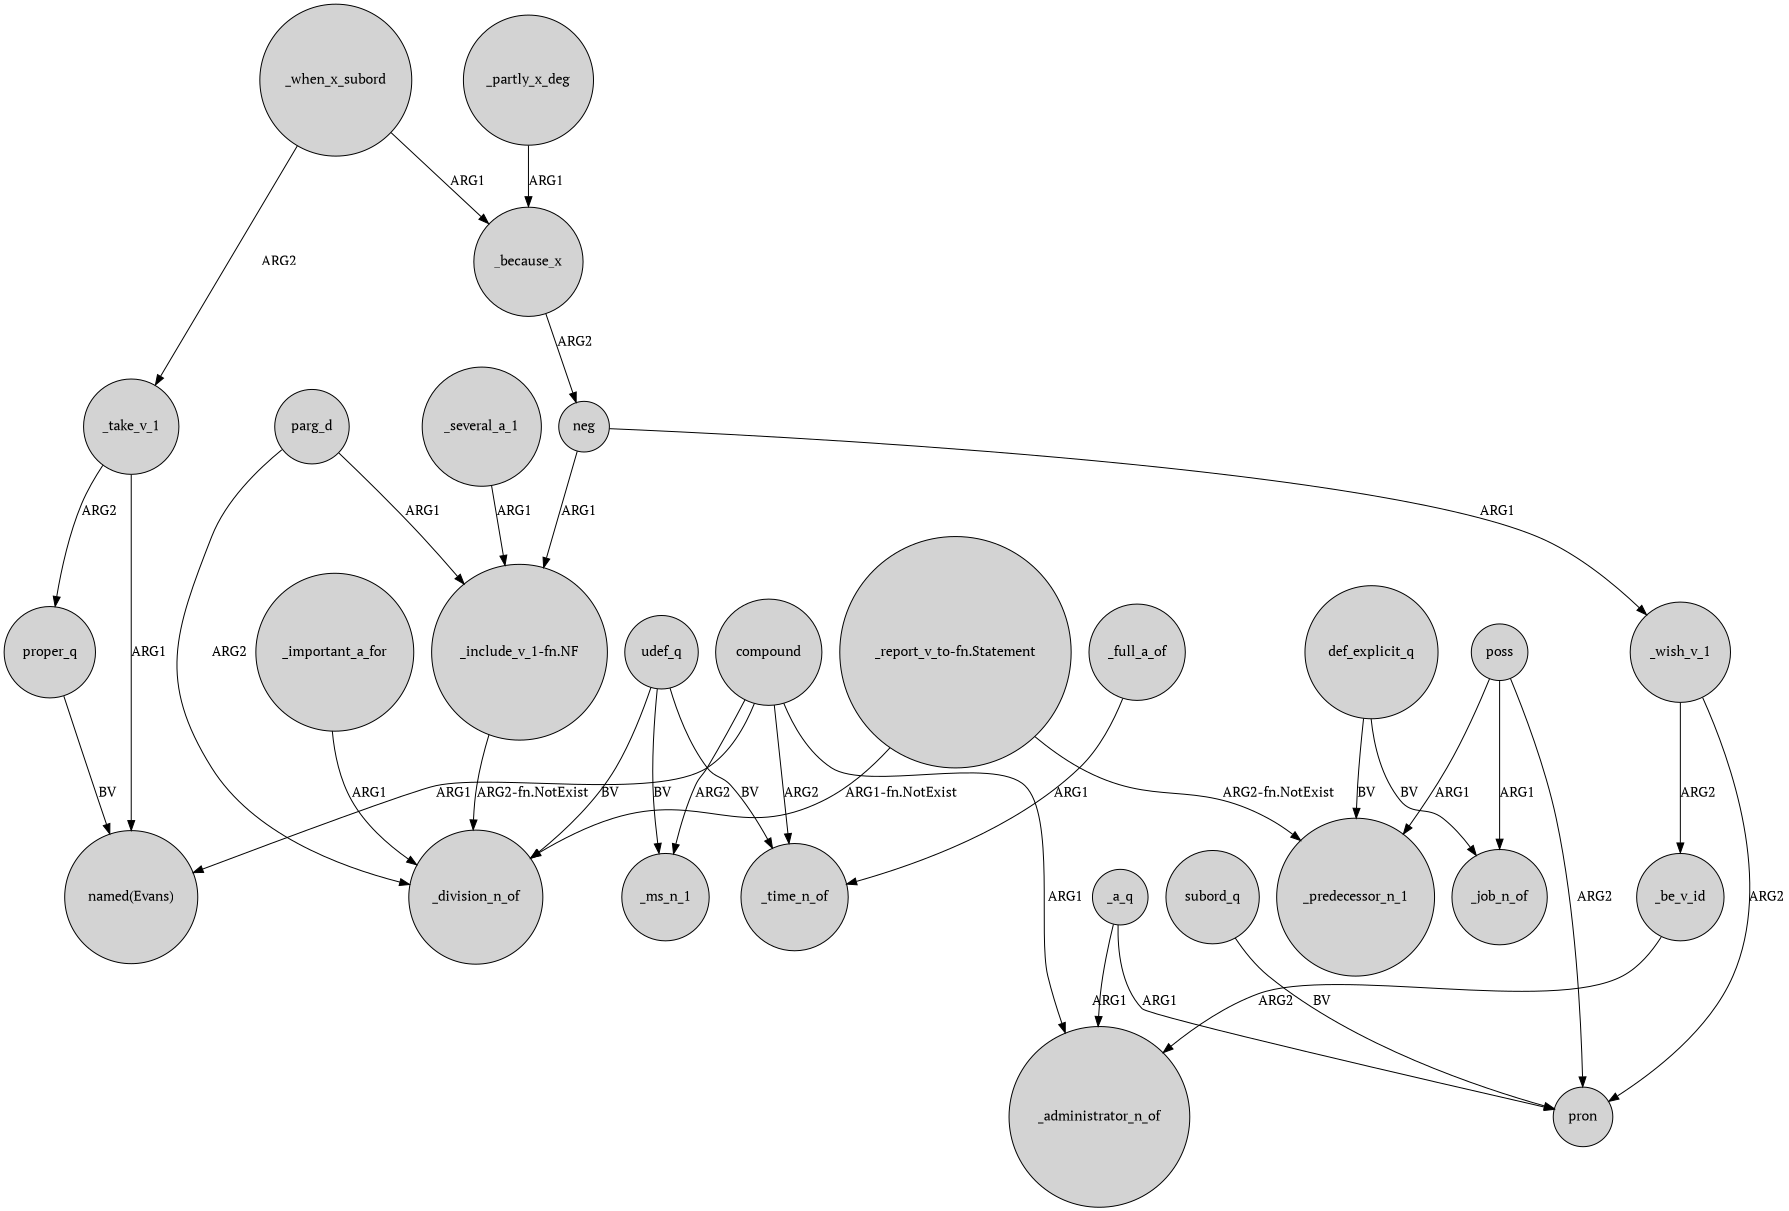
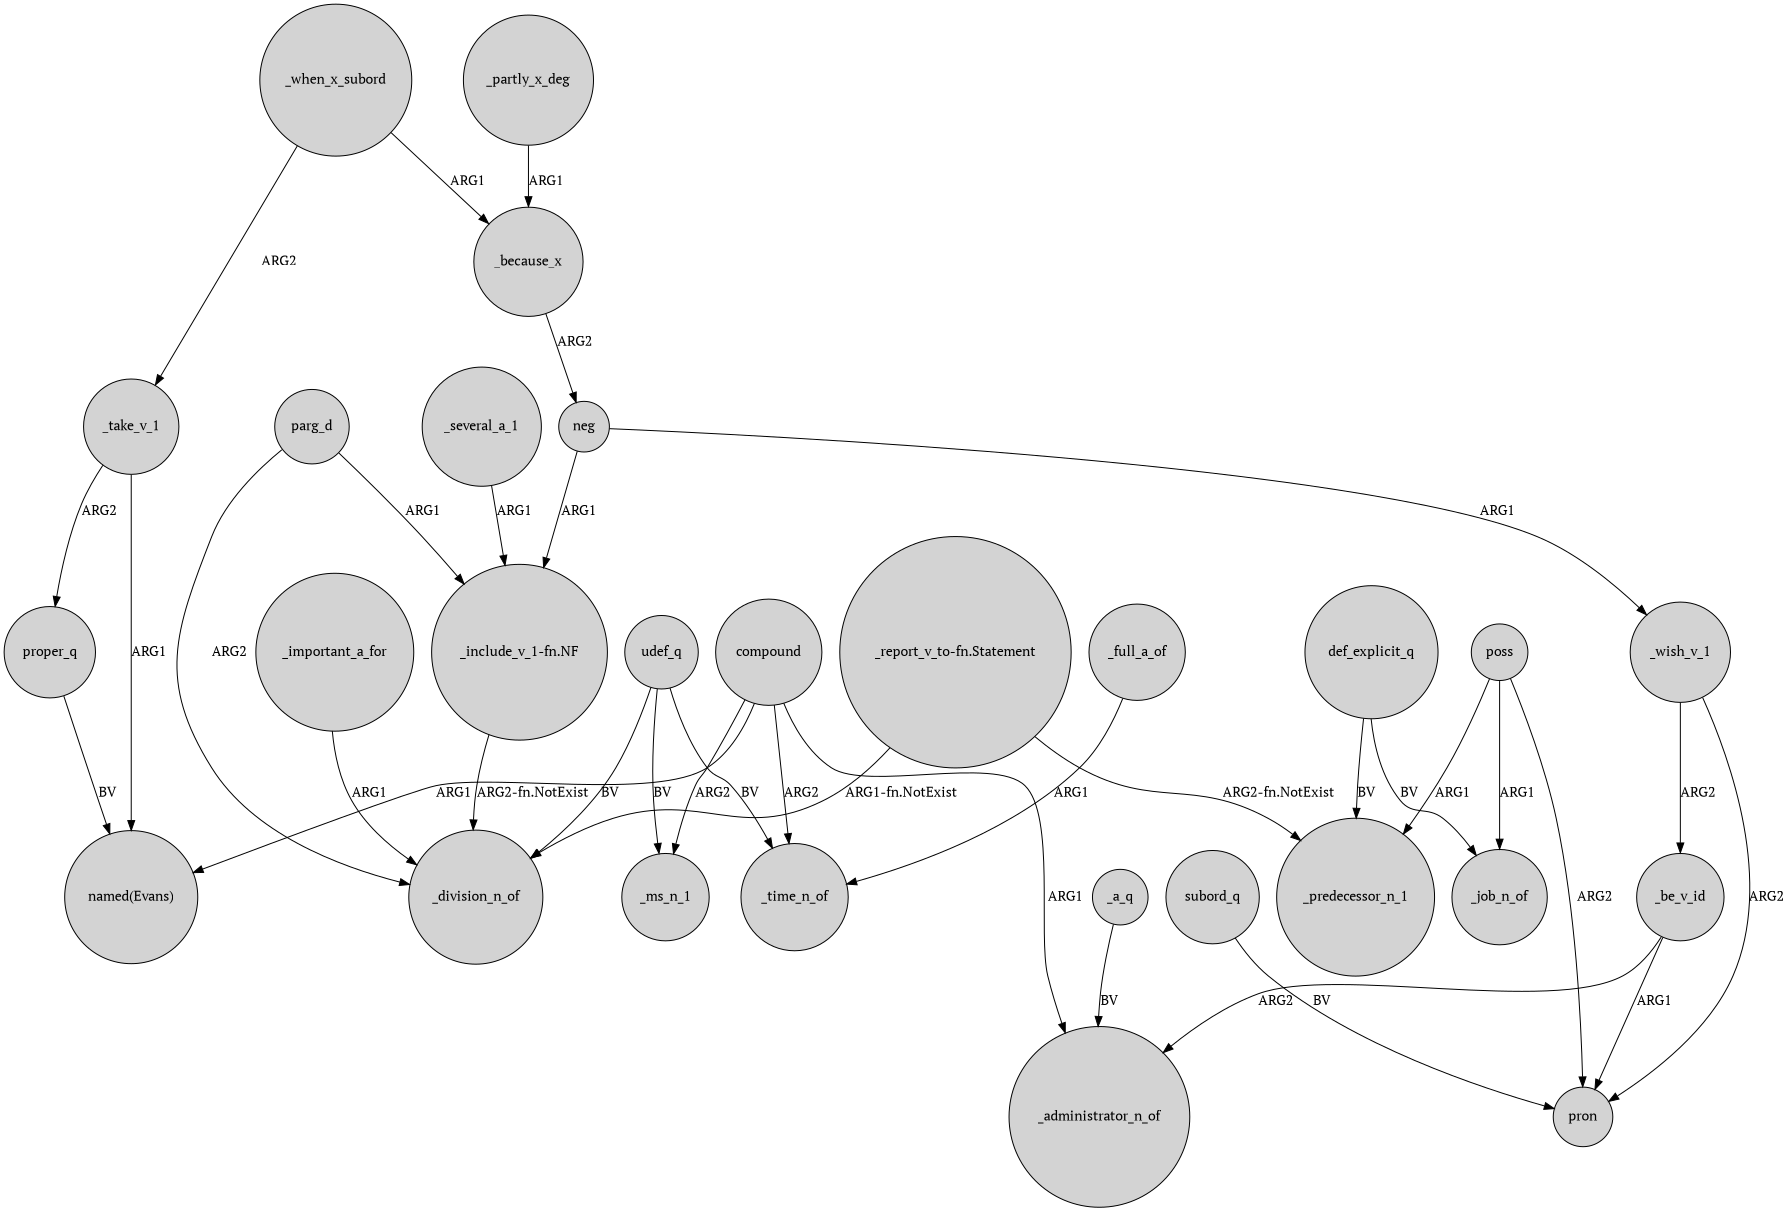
edge "_a_q" -> "_administrator_n_of": label "ARG1" -> "BV"
edge "_a_q" -> "pron": now "_be_v_id" -> "pron"
